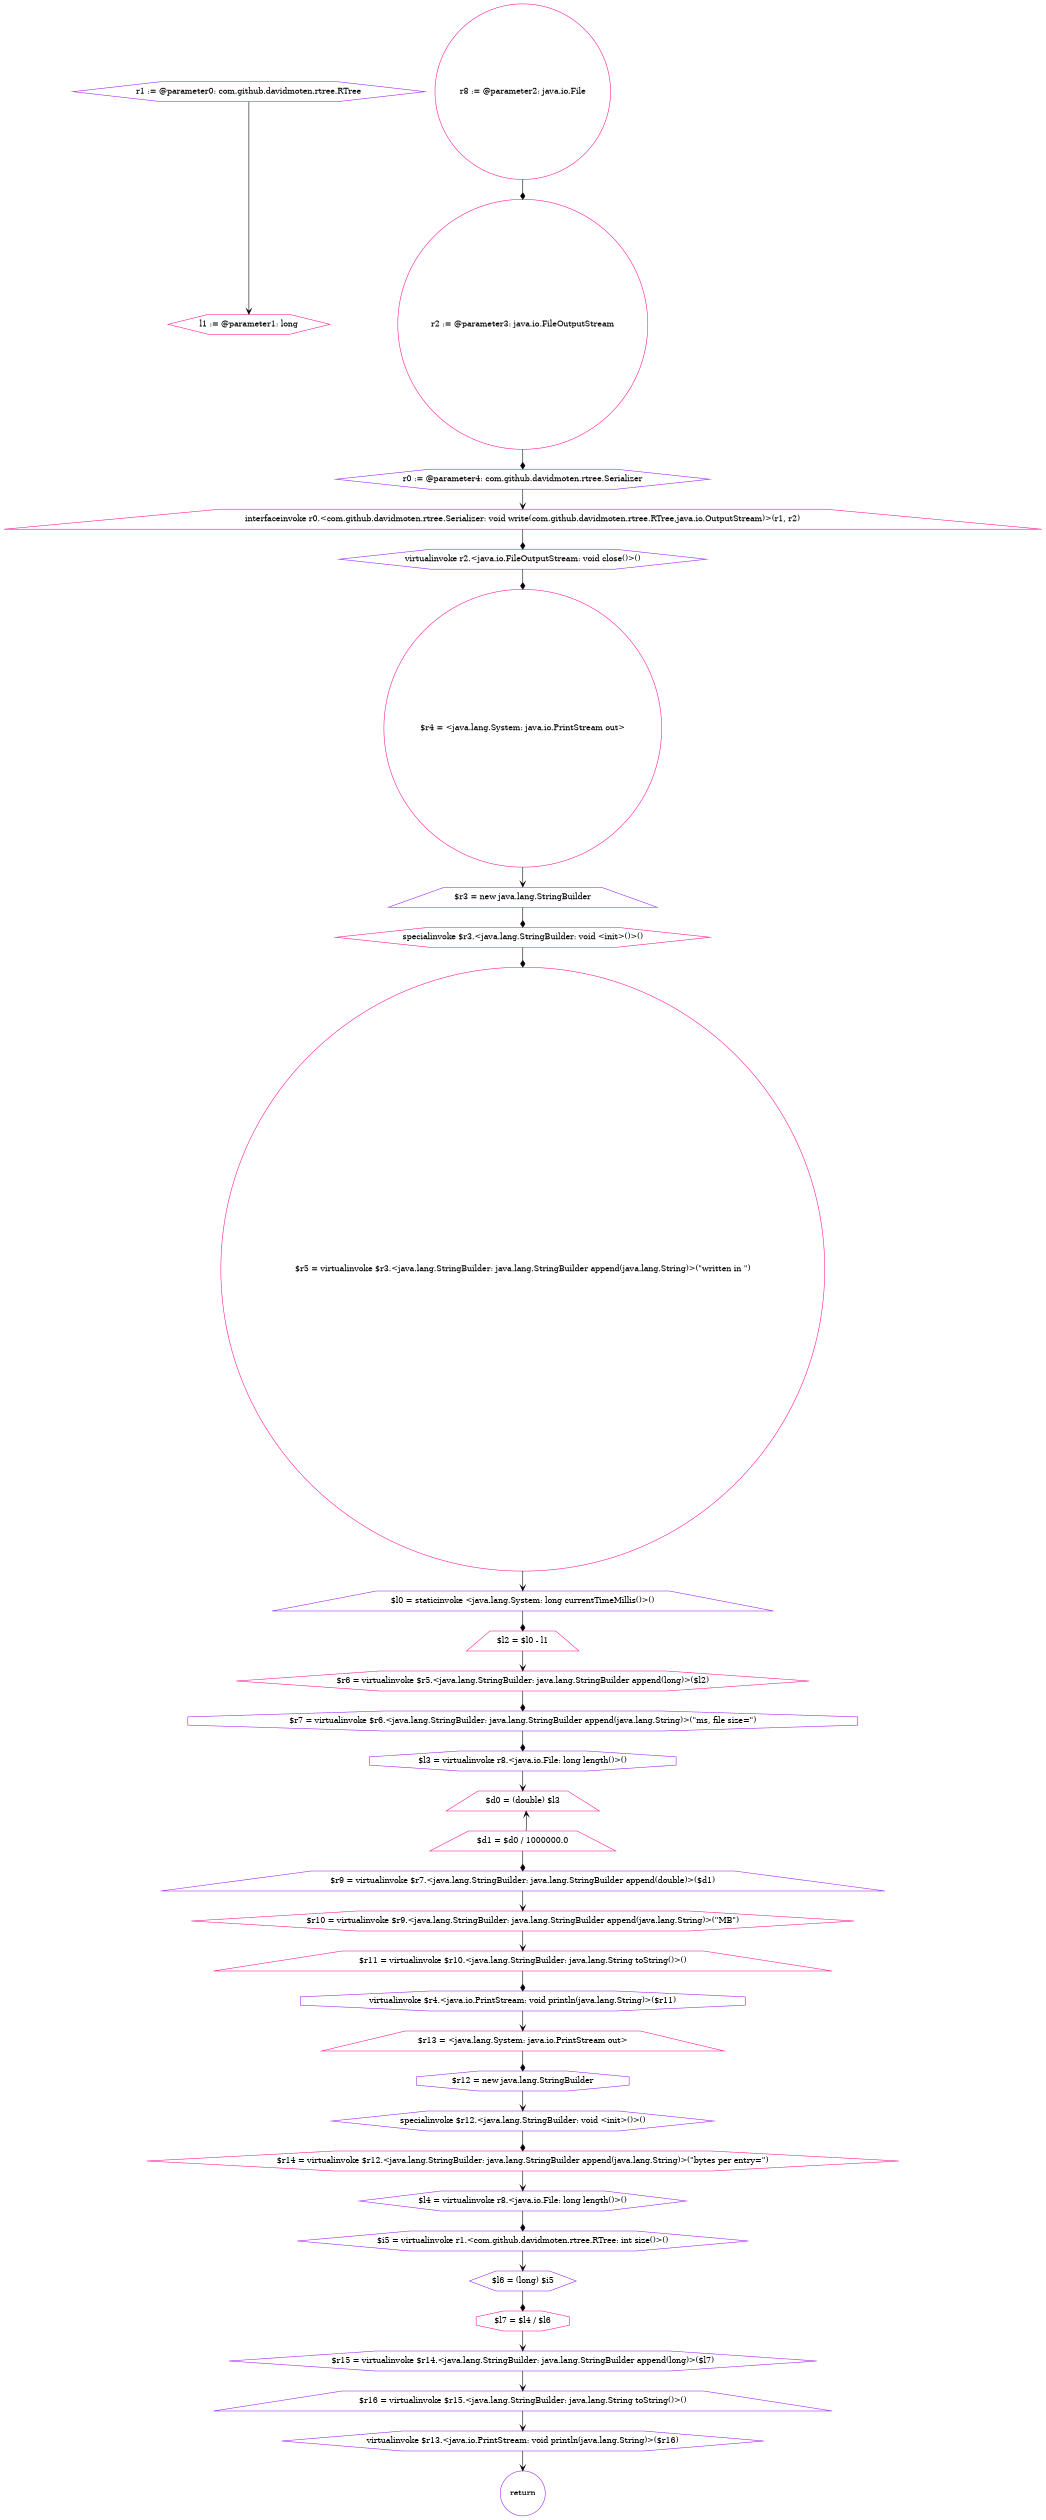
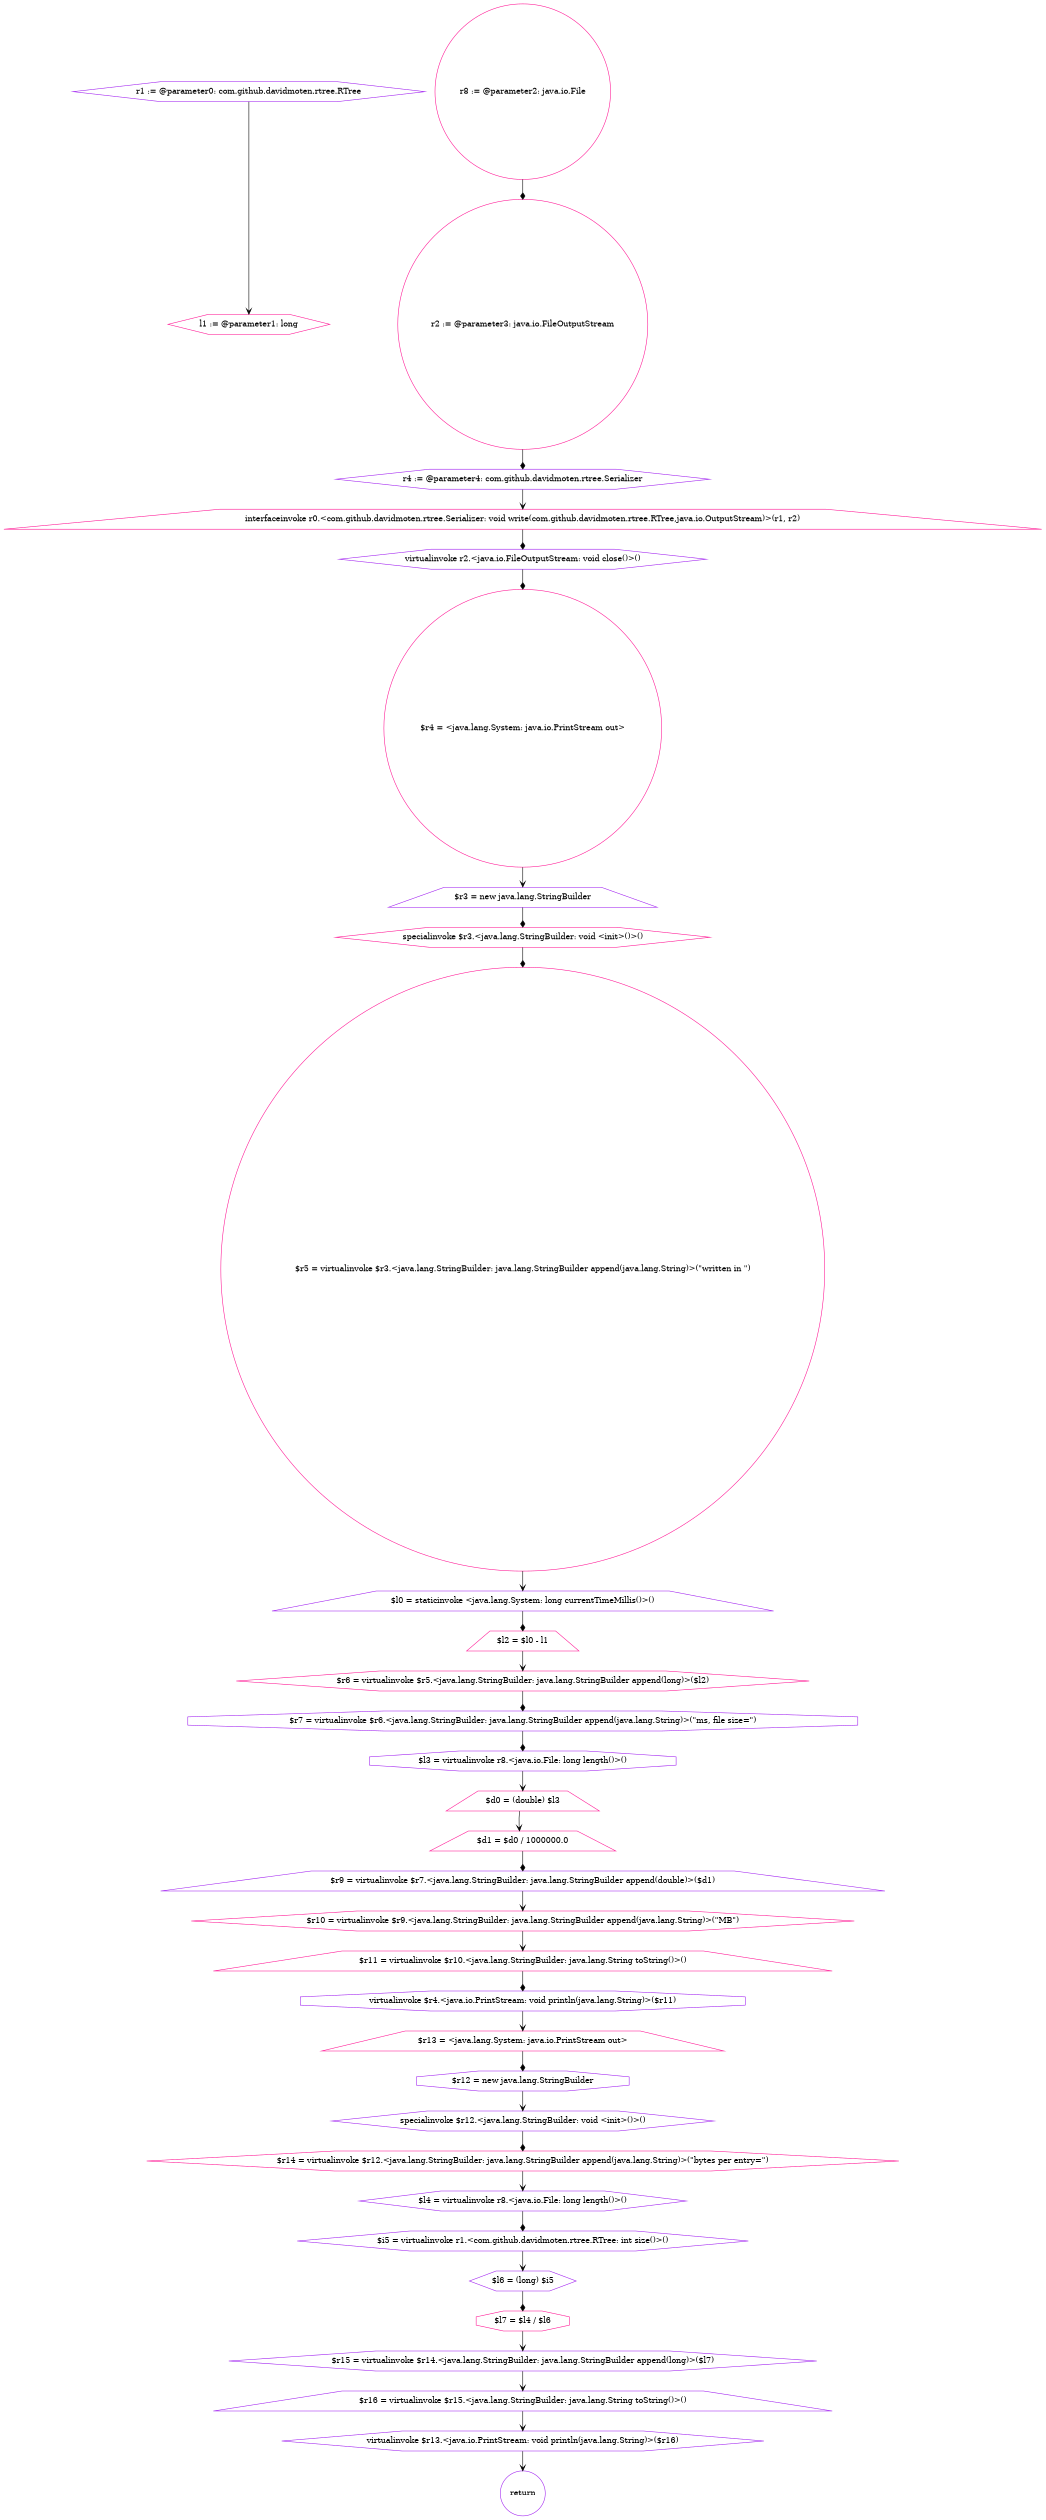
node "r0 := @parameter4: com.github.davidmoten.rtree.Serializer": label "r0 := @parameter4: com.github.davidmoten.rtree.Serializer" -> "r4 := @parameter4: com.github.davidmoten.rtree.Serializer"
edge "$d1 = $d0 / 1000000.0" -> "$d0 = (double) $l3": reversed
